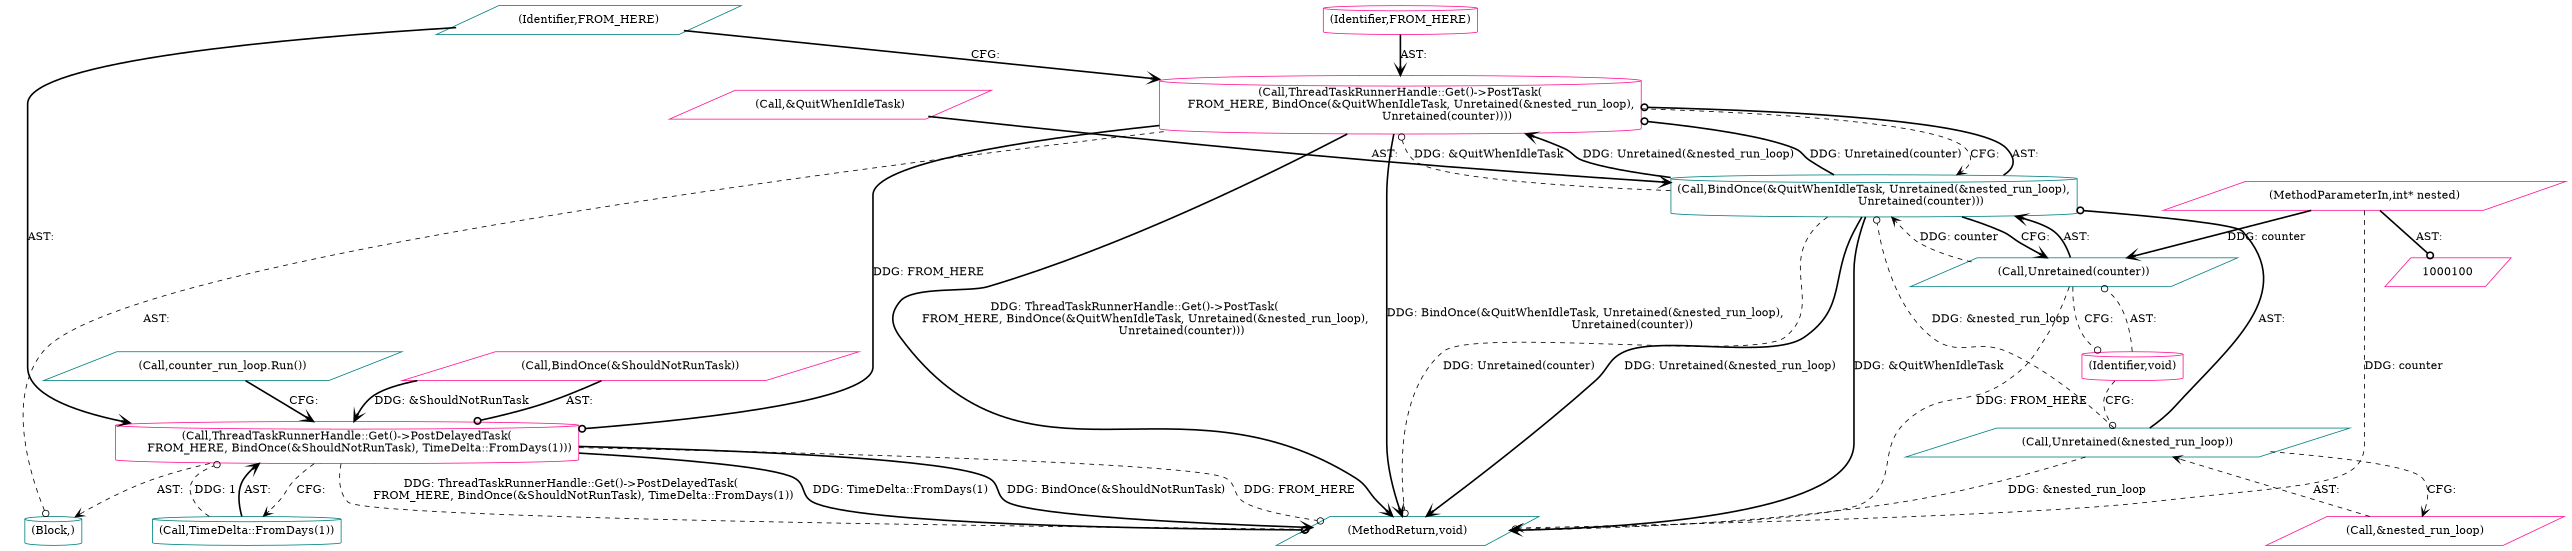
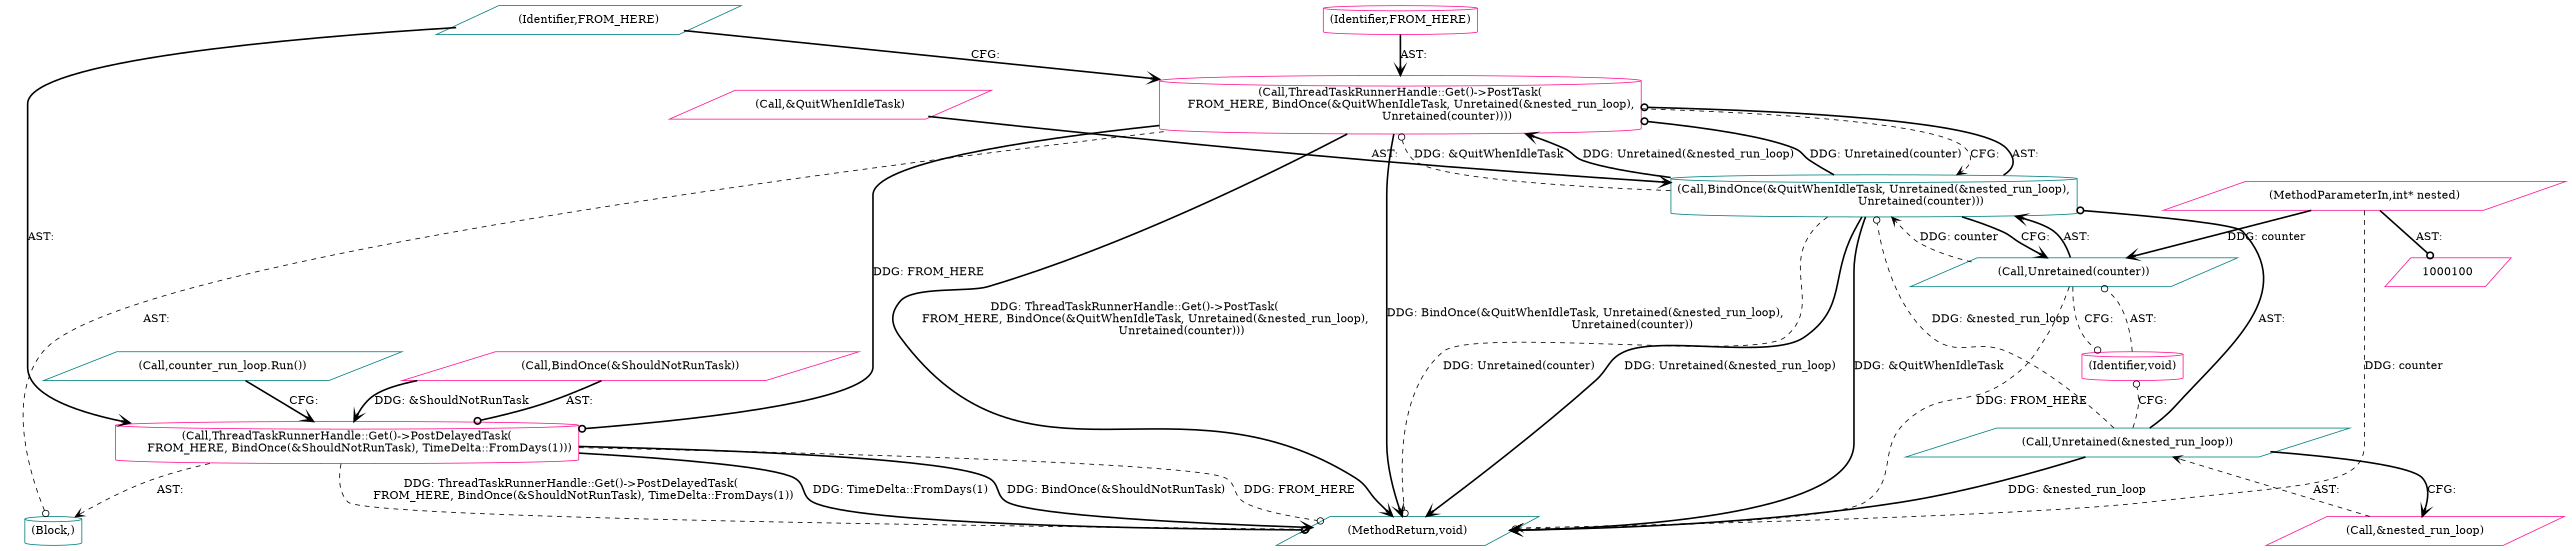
edge "(Identifier,void)" -> "(Call,Unretained(&nested_run_loop))": reversed
edge "(Call,Unretained(&nested_run_loop))" -> "(Call,&nested_run_loop)": style dashed -> bold
edge "(Call,Unretained(&nested_run_loop))" -> "(MethodReturn,void)": style dashed -> bold
node "(Call,TimeDelta::FromDays(1))": removed
